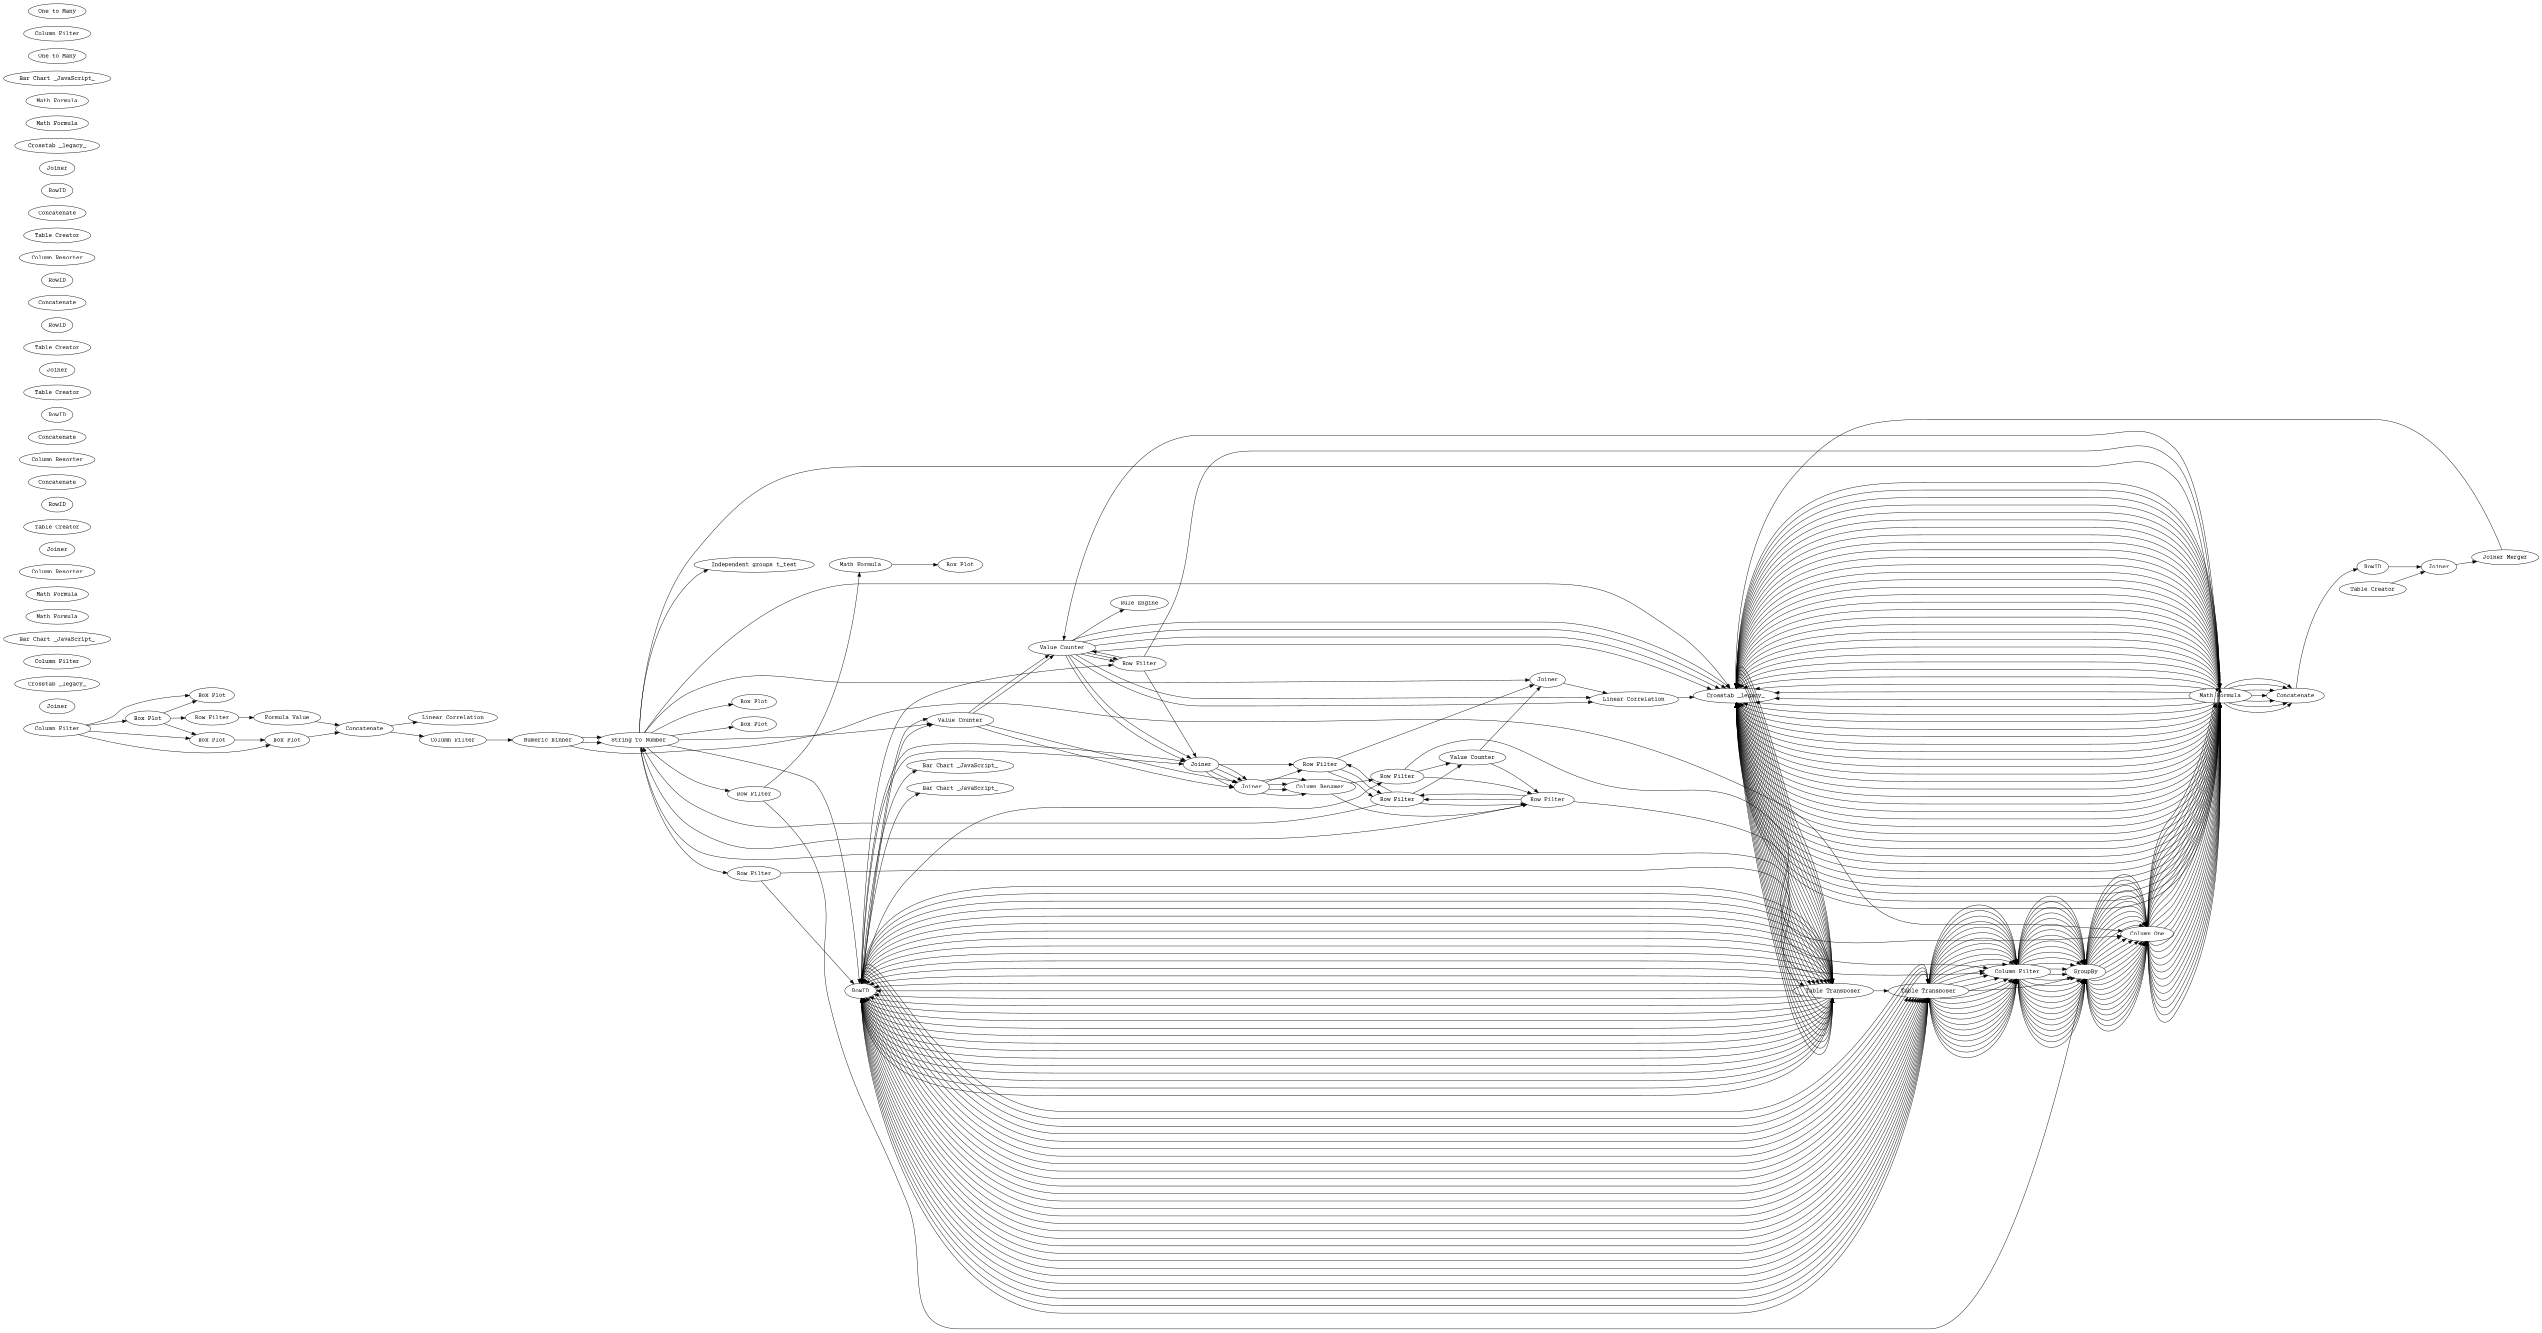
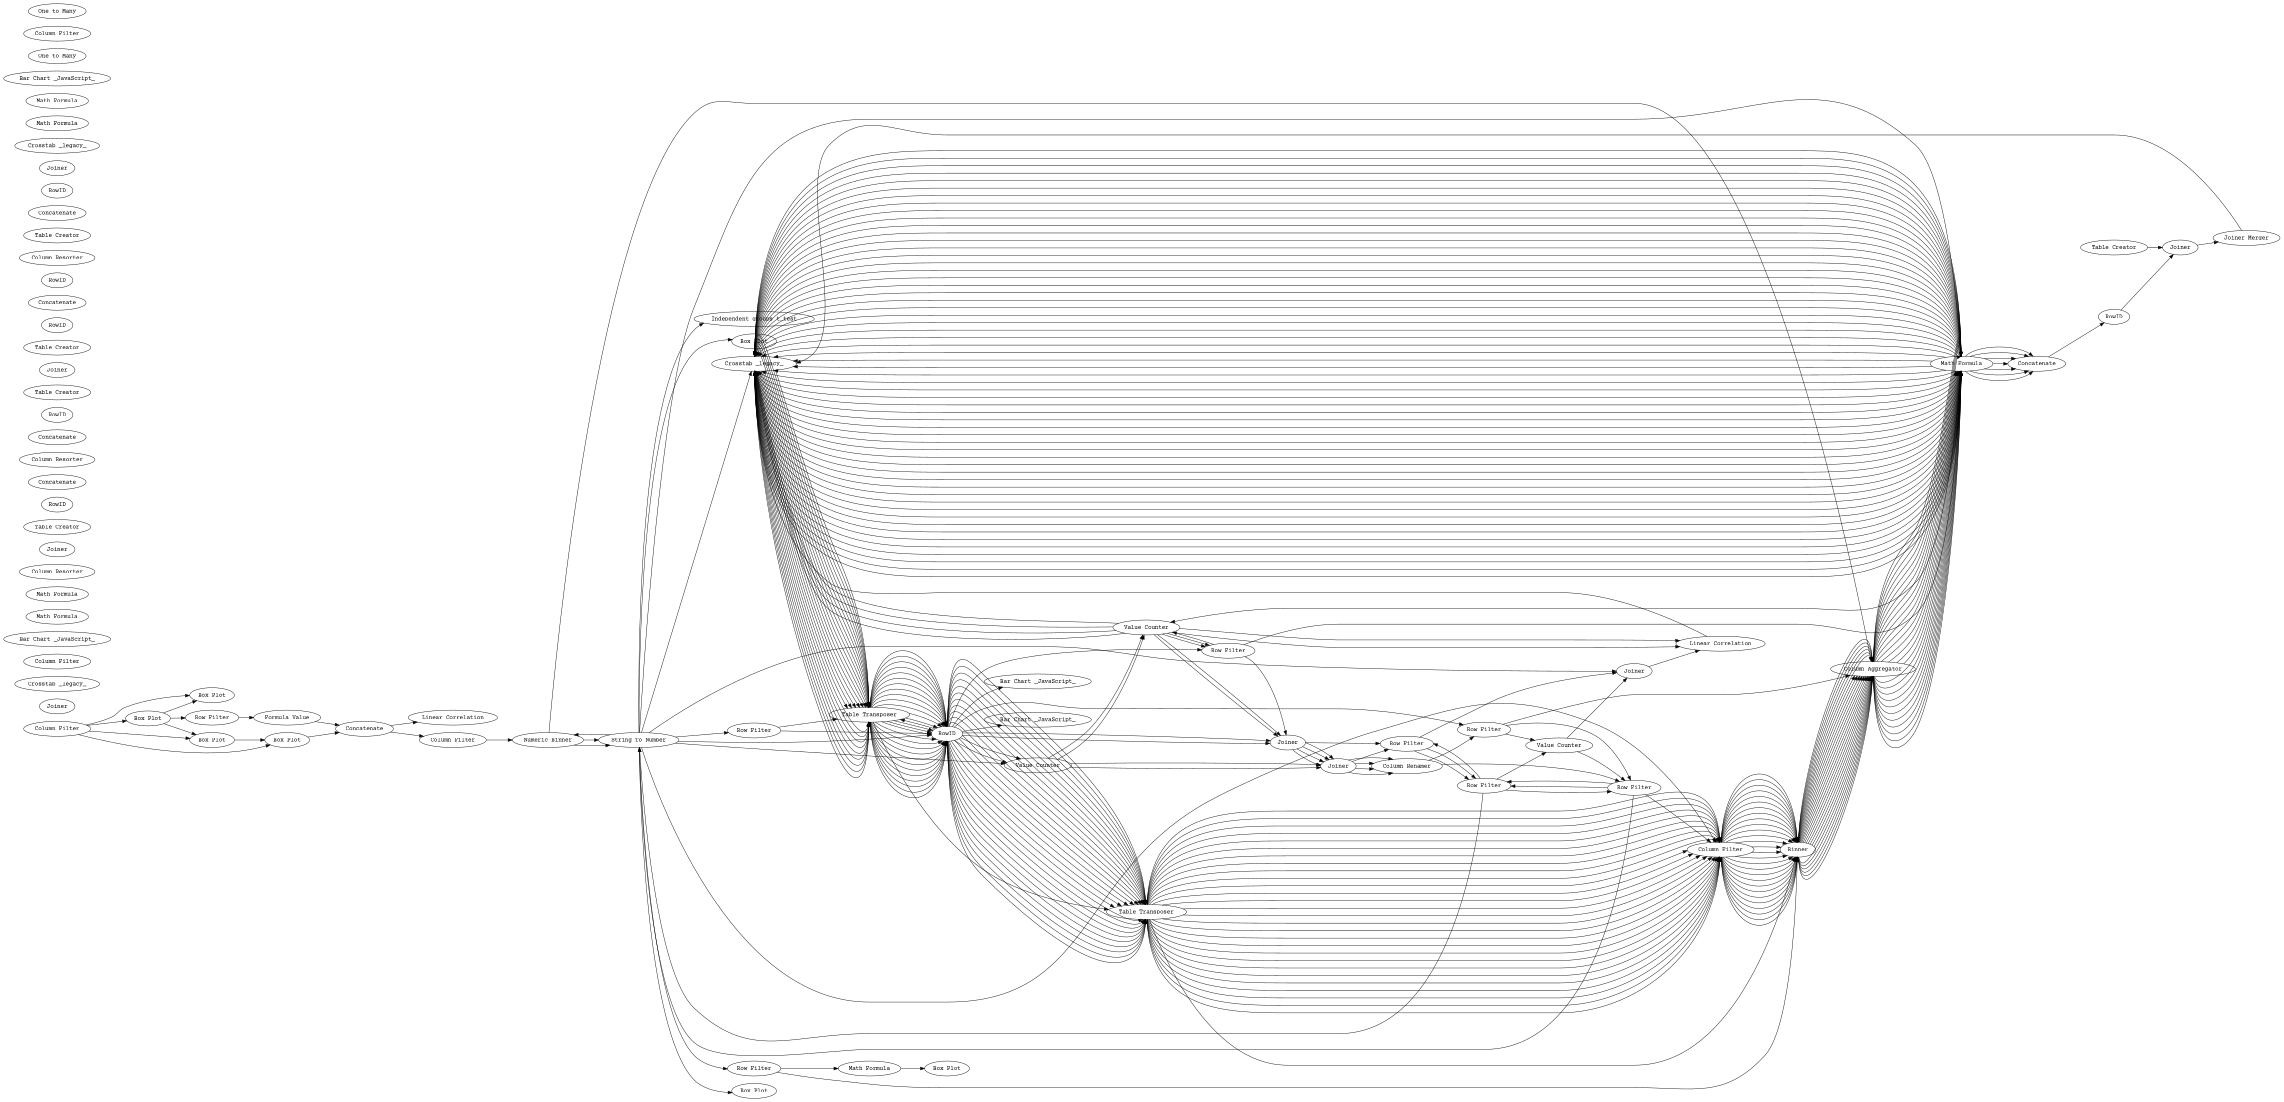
node "Rule Engine": removed
edge "String To Number" -> "Numeric Binner": added
node "Column One": label "Column One" -> "Column Aggregator"
node "GroupBy": label "GroupBy" -> "Binner"
